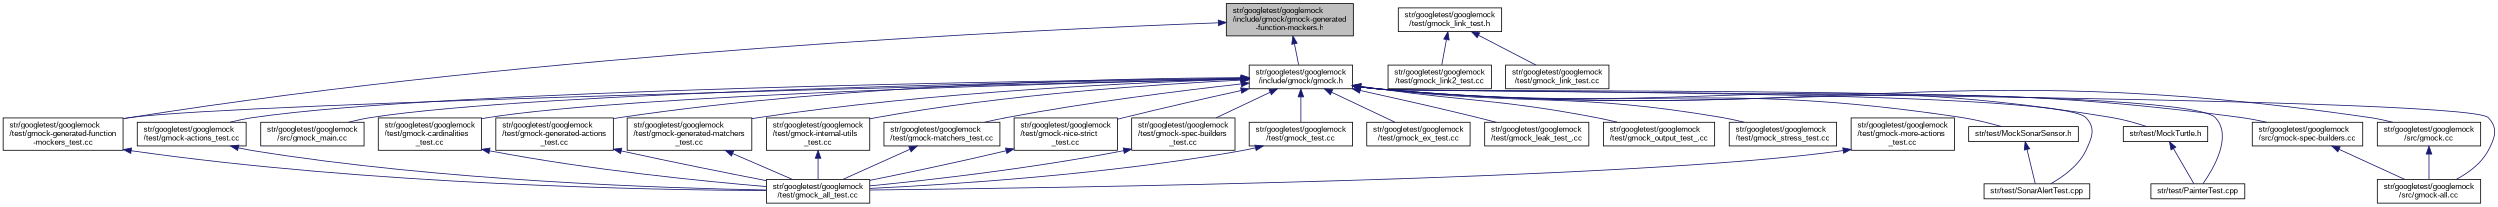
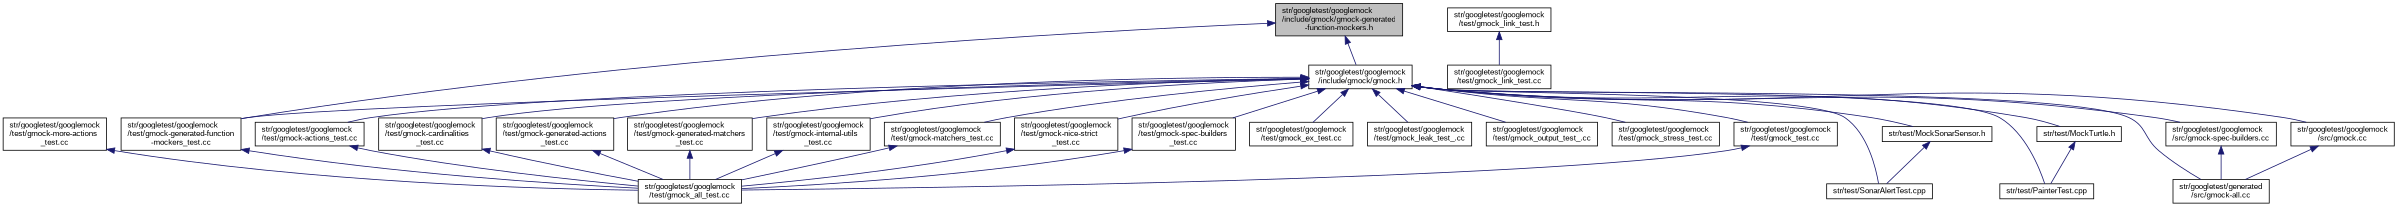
node "str/googletest/googlemock /test/gmock_link2_test.cc": removed
node "str/googletest/googlemock /src/gmock_main.cc": removed
node "str/googletest/googlemock /src/gmock-all.cc": label "str/googletest/googlemock /src/gmock-all.cc" -> "str/googletest/generated /src/gmock-all.cc"
